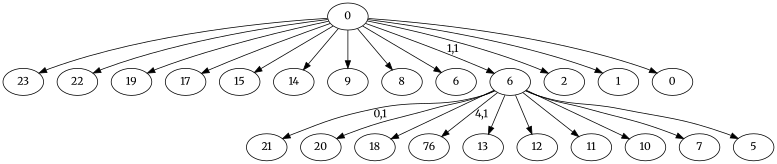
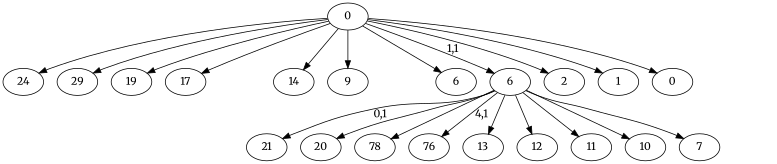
node "23": label "23" -> "24"
node "22": label "22" -> "29"
node "15": removed
node "8": removed
node "18": label "18" -> "78"
node "5": removed
